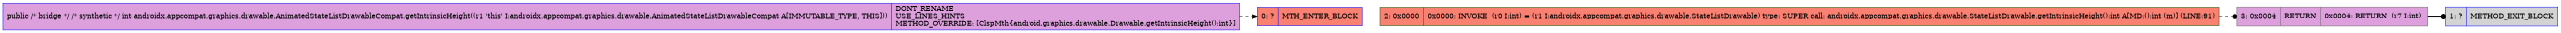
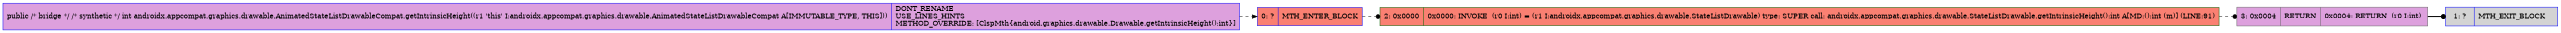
node "3: 0x0004": text "0x0004: RETURN  (r7 I:int)" -> "0x0004: RETURN  (r0 I:int)"
node "1: ?": text "METHOD_EXIT_BLOCK" -> "MTH_EXIT_BLOCK"
edge "0: ?" -> "2: 0x0000": added
